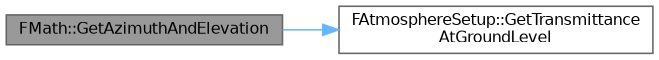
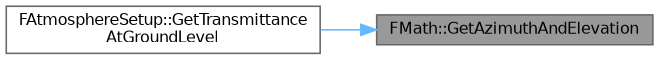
edge "FMath::GetAzimuthAndElevation" -> "FAtmosphereSetup::GetTransmittance AtGroundLevel": reversed
